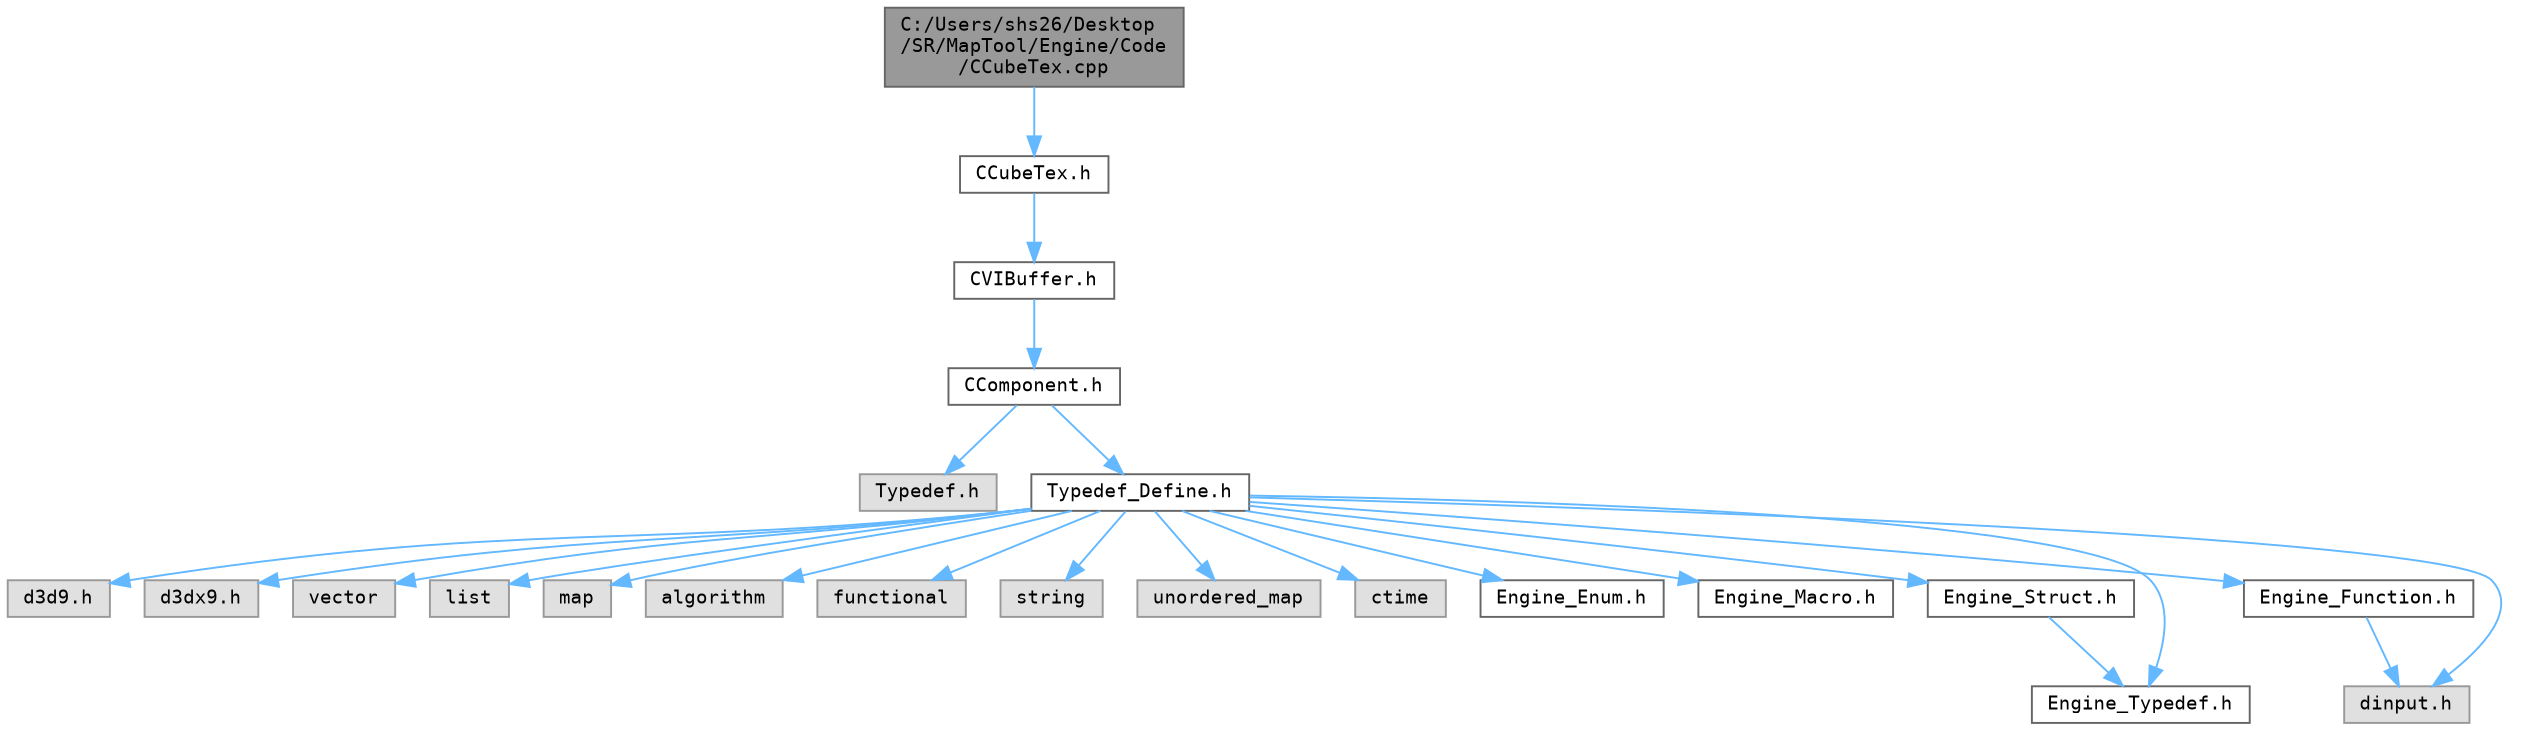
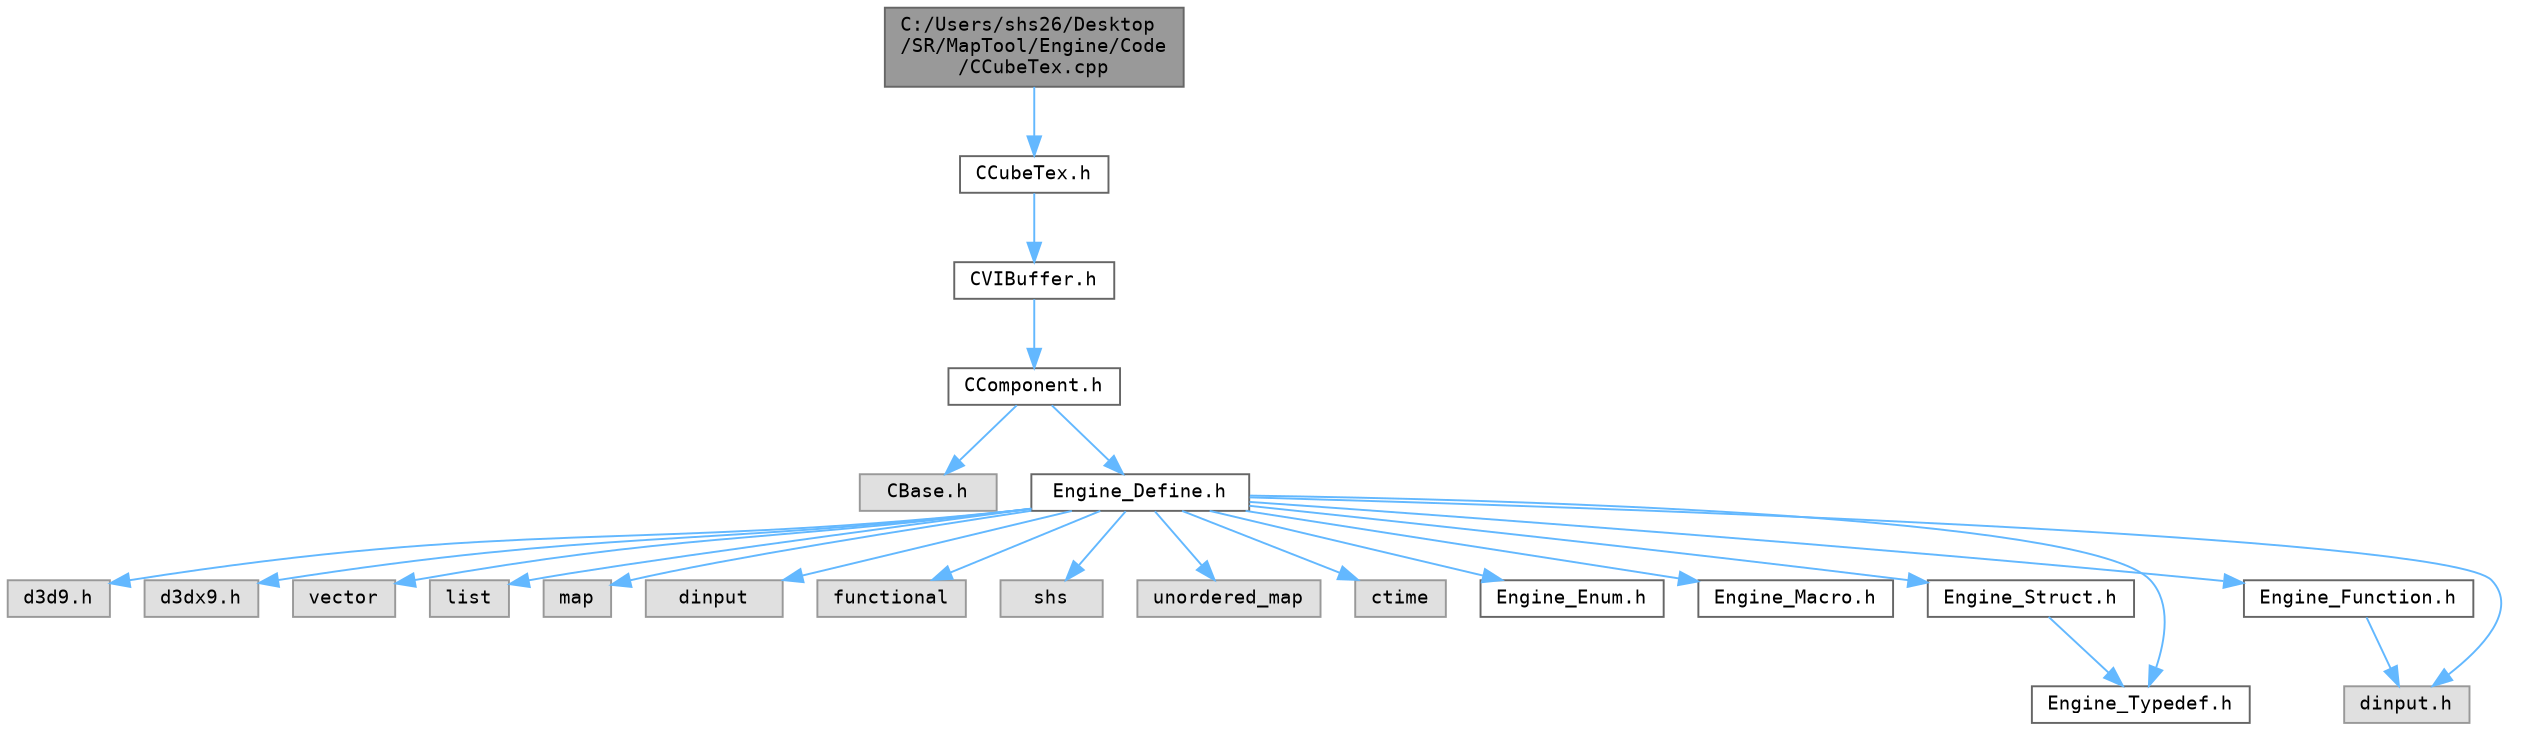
node "Typedef.h": label "Typedef.h" -> "CBase.h"
node "Typedef_Define.h": label "Typedef_Define.h" -> "Engine_Define.h"
node "algorithm": label "algorithm" -> "dinput"
node "string": label "string" -> "shs"
